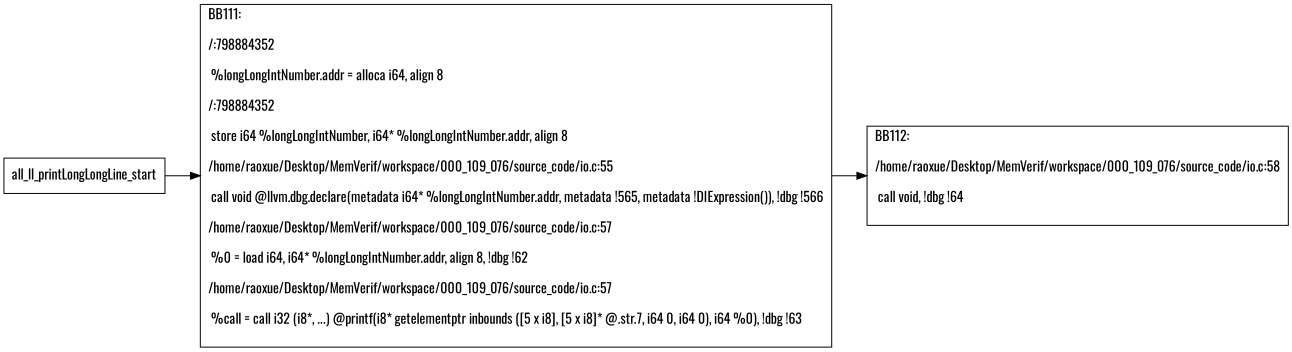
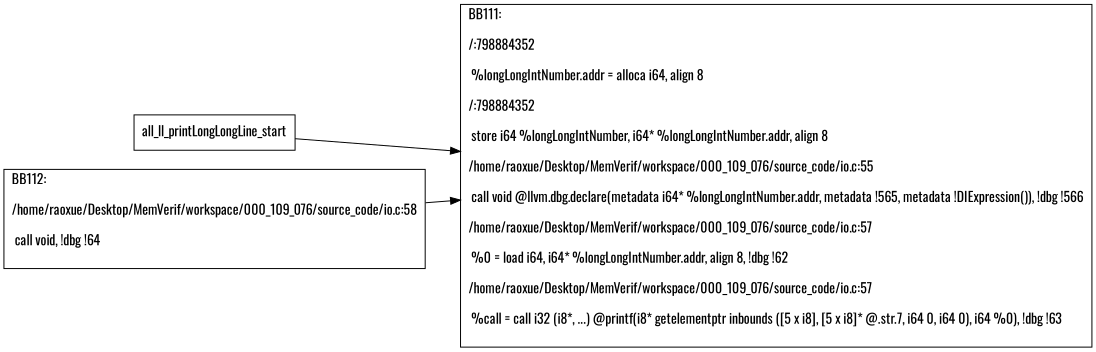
edge "BB111:" -> "BB112:": reversed
